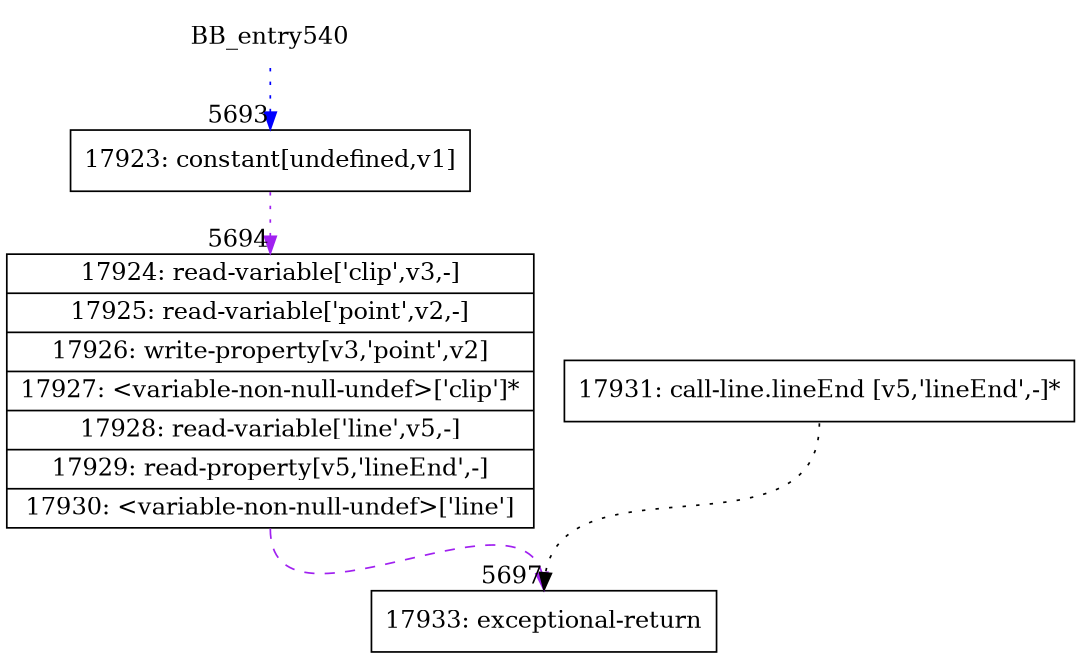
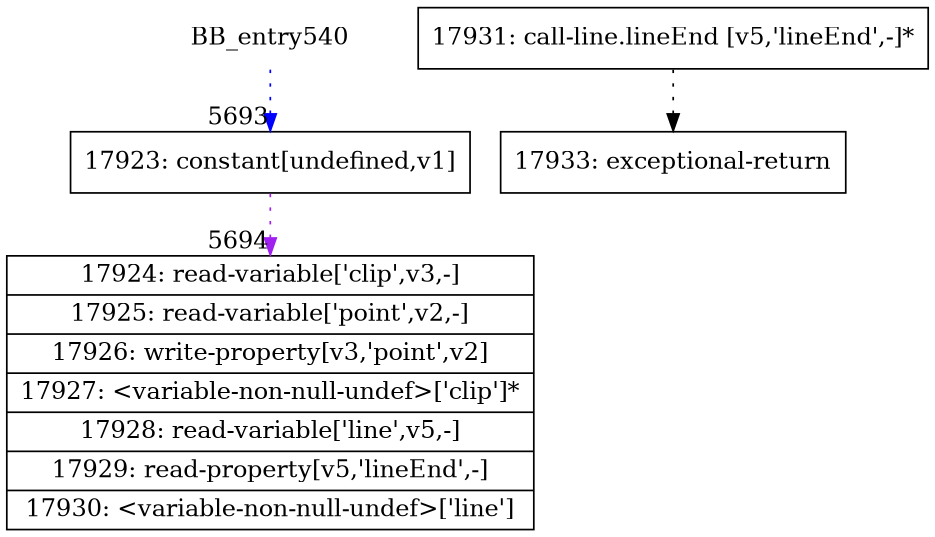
edge "17924: read-variable['clip',v3,-]" -> "17933: exceptional-return": removed
